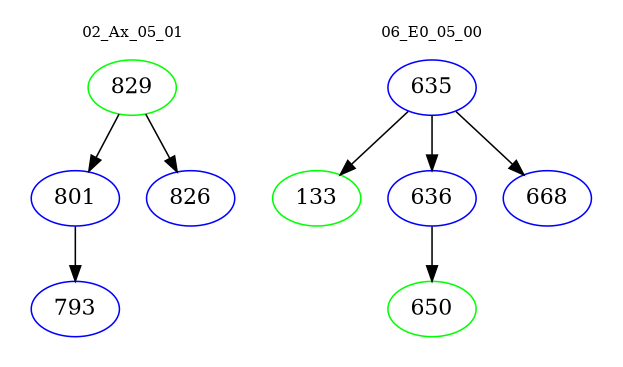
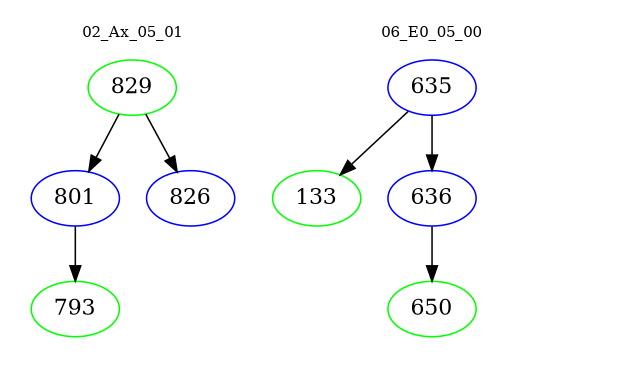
node "668": removed
node "793": color blue -> green
